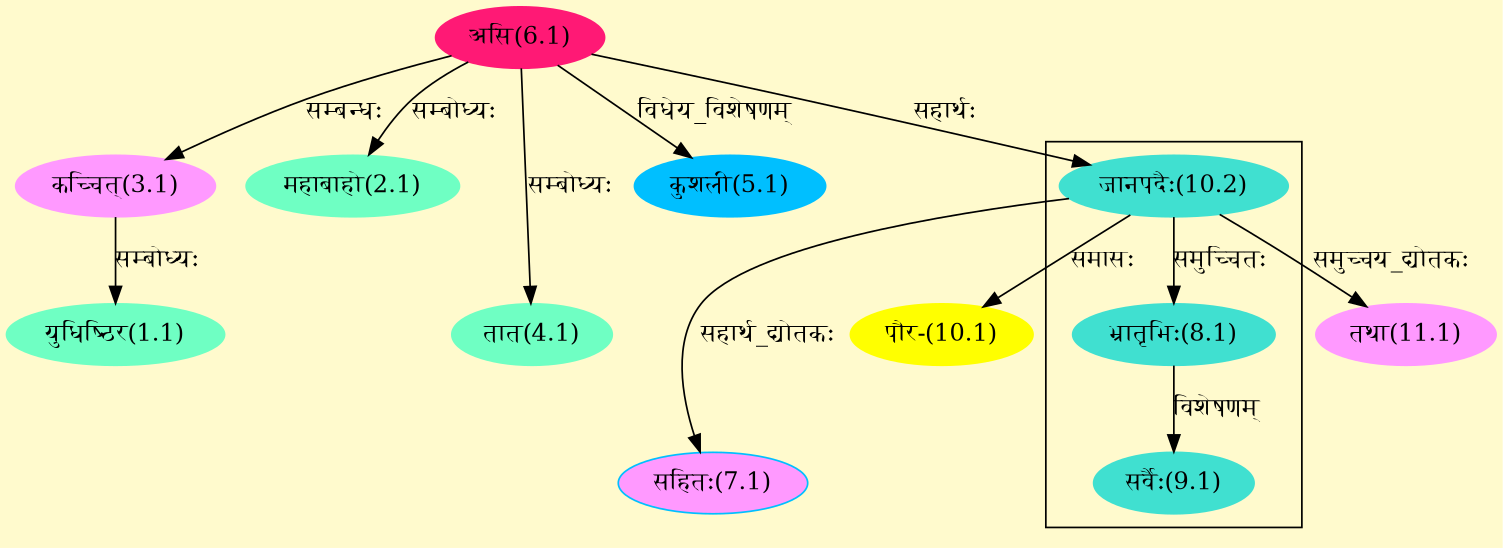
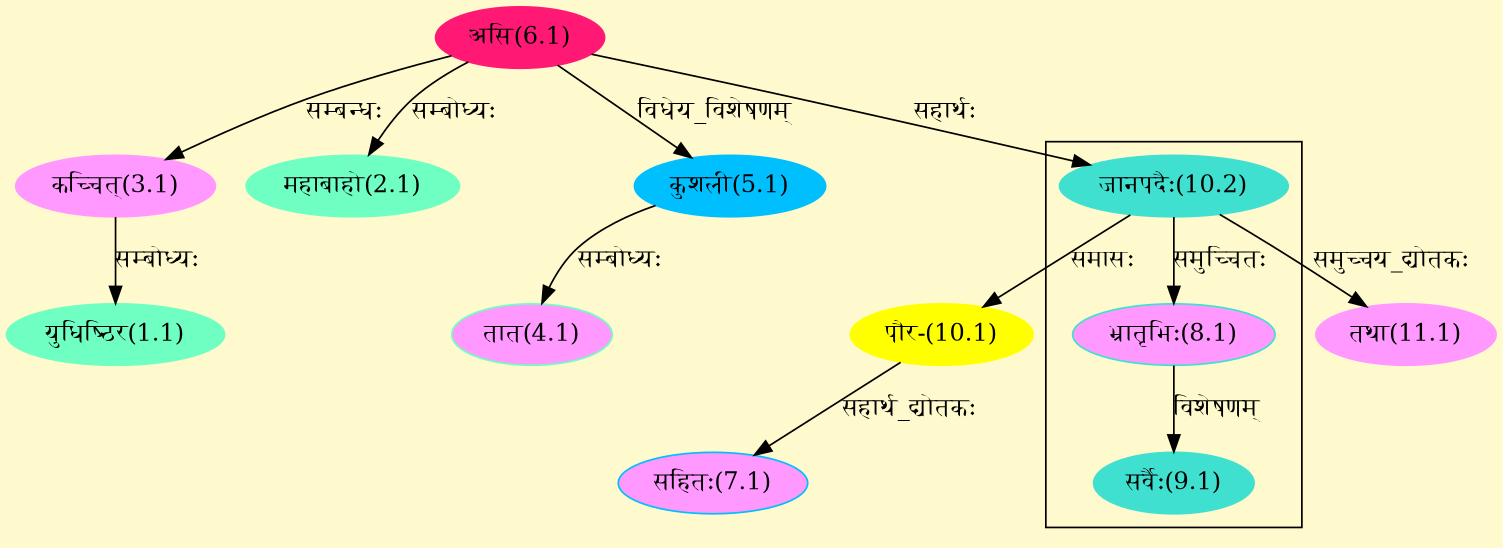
edge "असि(6.1)" -> "तात(4.1)": now "कुशली(5.1)" -> "तात(4.1)"
edge "जानपदैः(10.2)" -> "सहितः(7.1)": now "पौर-(10.1)" -> "सहितः(7.1)"
node "तात(4.1)": fillcolor #6fffc3 -> #ff99ff
node "भ्रातृभिः(8.1)": fillcolor #40e0d0 -> #ff99ff
